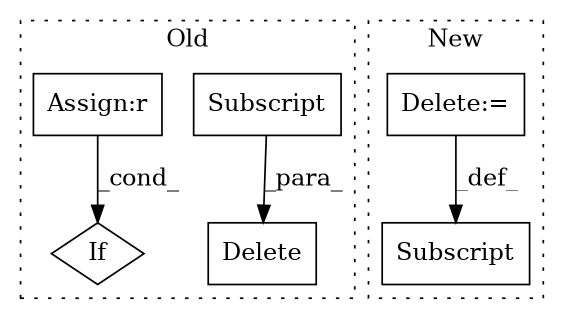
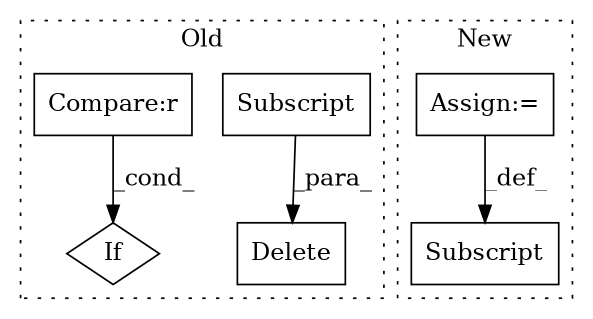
node "Assign:r": label "Assign:r" -> "Compare:r"
node "Delete:=": label "Delete:=" -> "Assign:="
